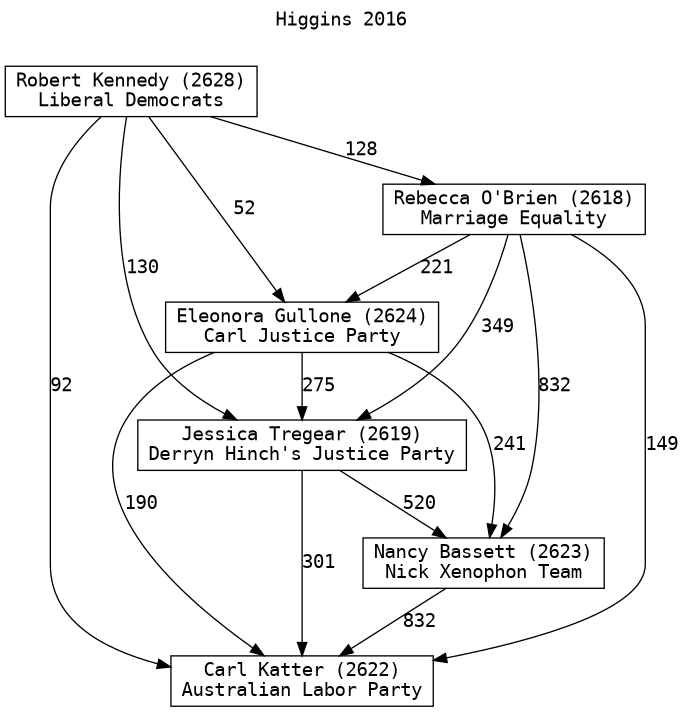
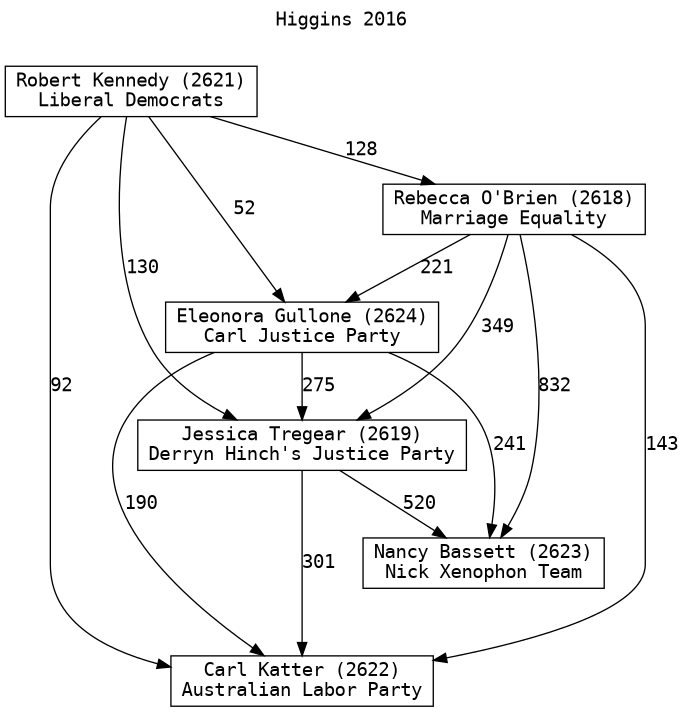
node "Robert Kennedy (2628) Liberal Democrats": label "Robert Kennedy (2628) Liberal Democrats" -> "Robert Kennedy (2621) Liberal Democrats"
edge "Rebecca O'Brien (2618) Marriage Equality" -> "Carl Katter (2622) Australian Labor Party": label "149" -> "143"
edge "Nancy Bassett (2623) Nick Xenophon Team" -> "Carl Katter (2622) Australian Labor Party": removed, label "832"
